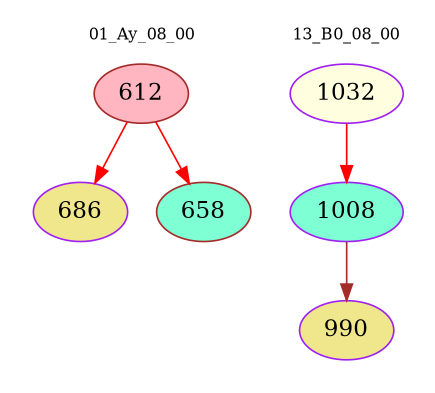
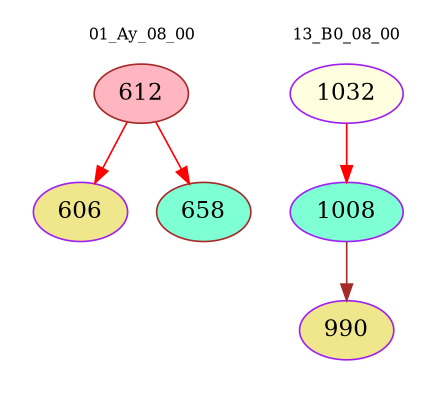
node "686": label "686" -> "606"
